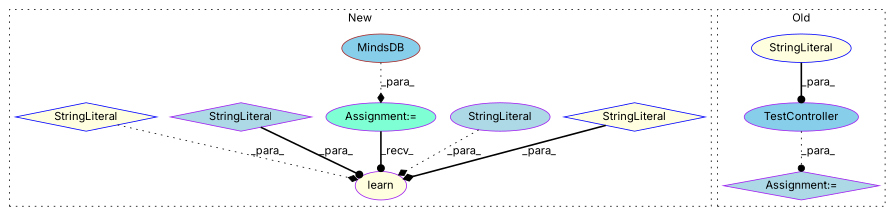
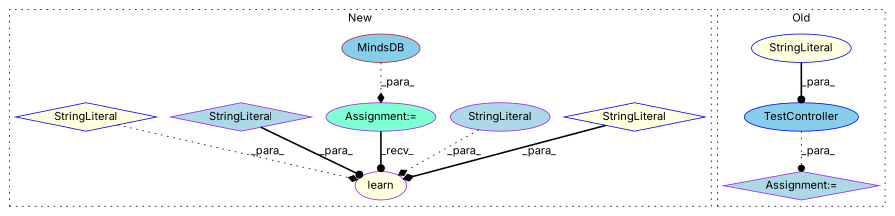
node "TestController": color purple -> blue
